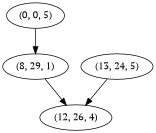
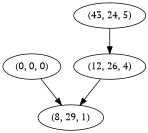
node "(0, 0, 5)": label "(0, 0, 5)" -> "(0, 0, 0)"
node "(13, 24, 5)": label "(13, 24, 5)" -> "(43, 24, 5)"
edge "(8, 29, 1)" -> "(12, 26, 4)": reversed
